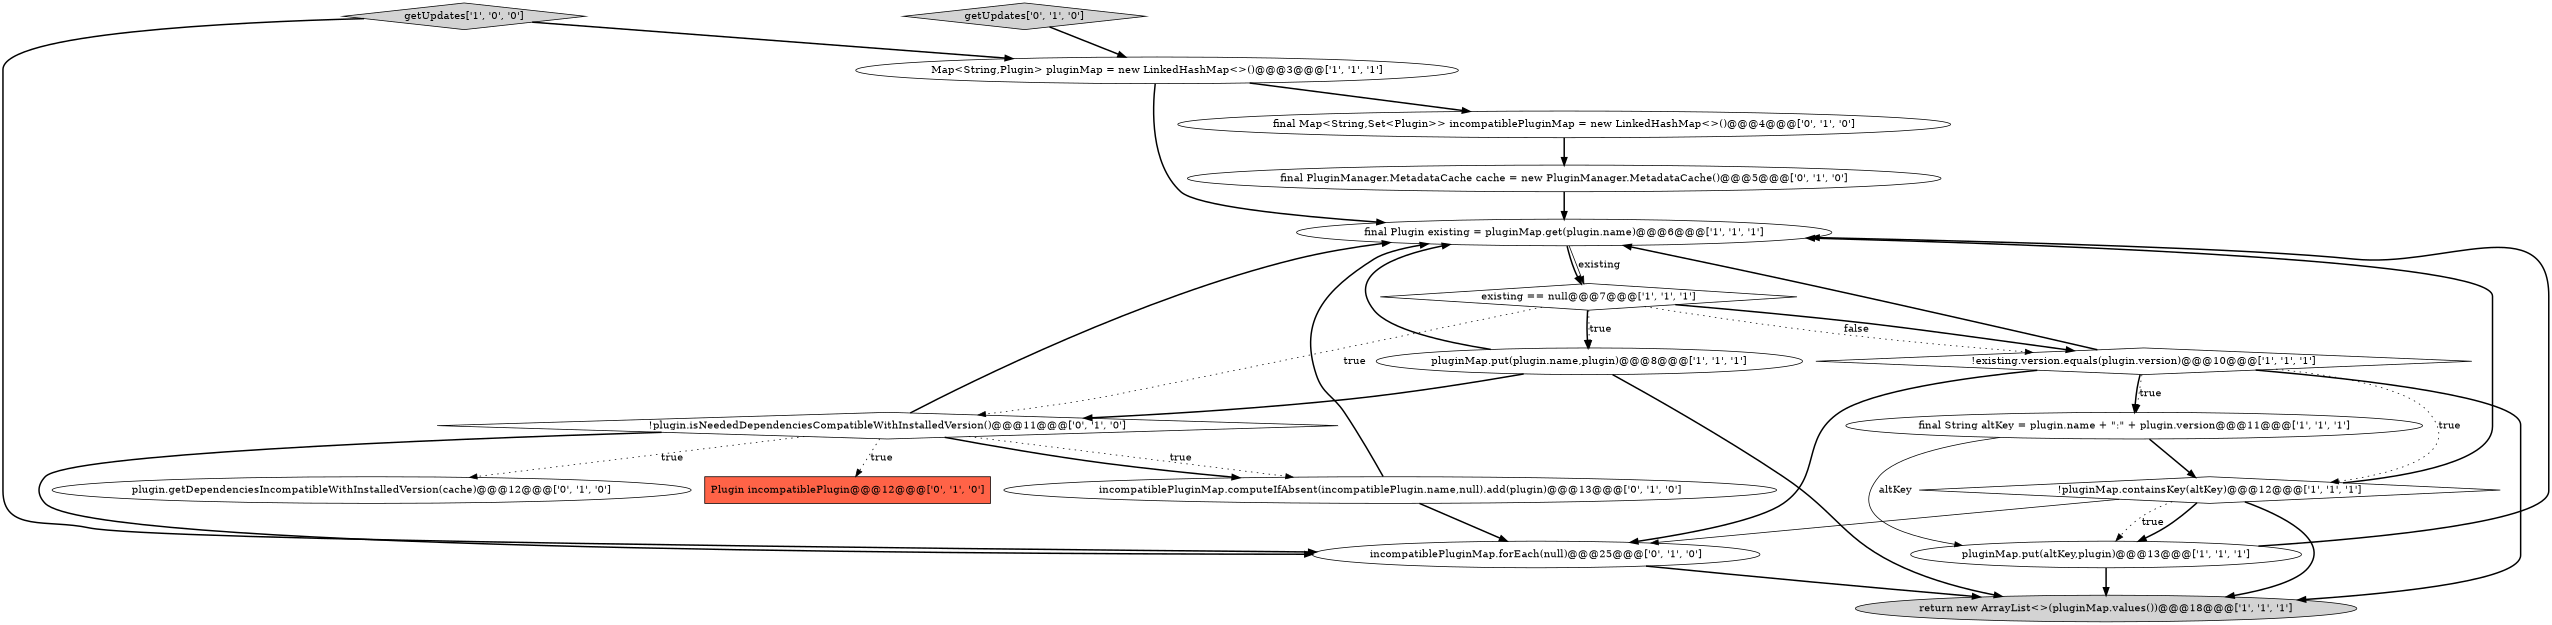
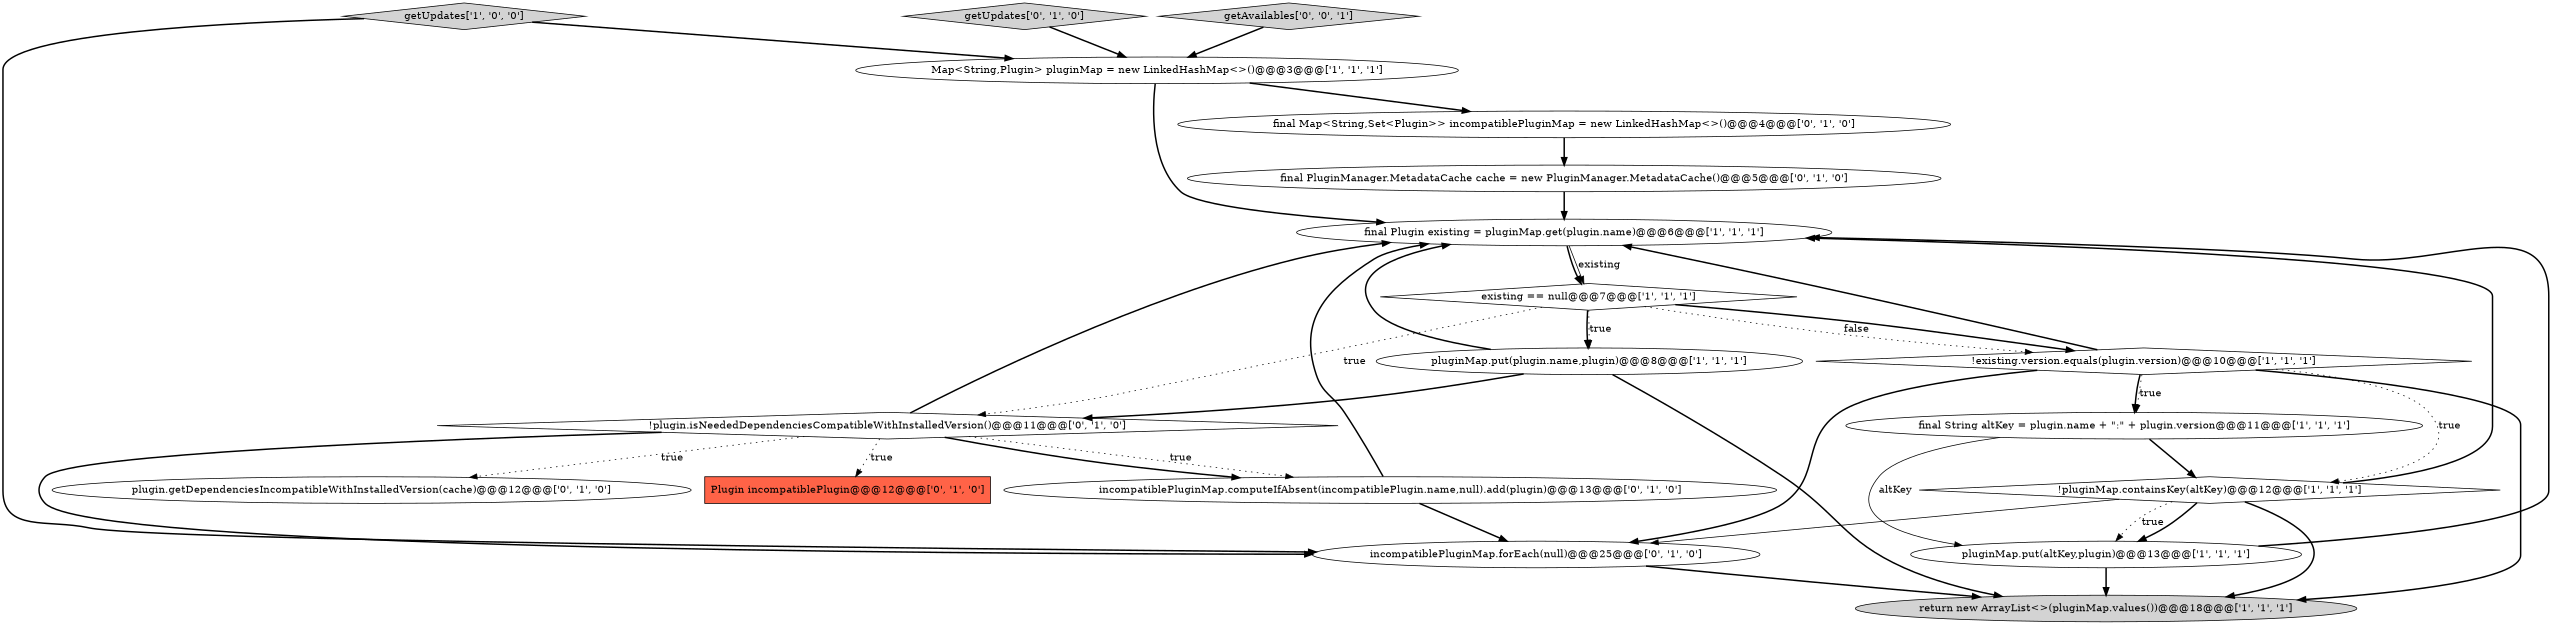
node "getAvailables['0', '0', '1']": added
